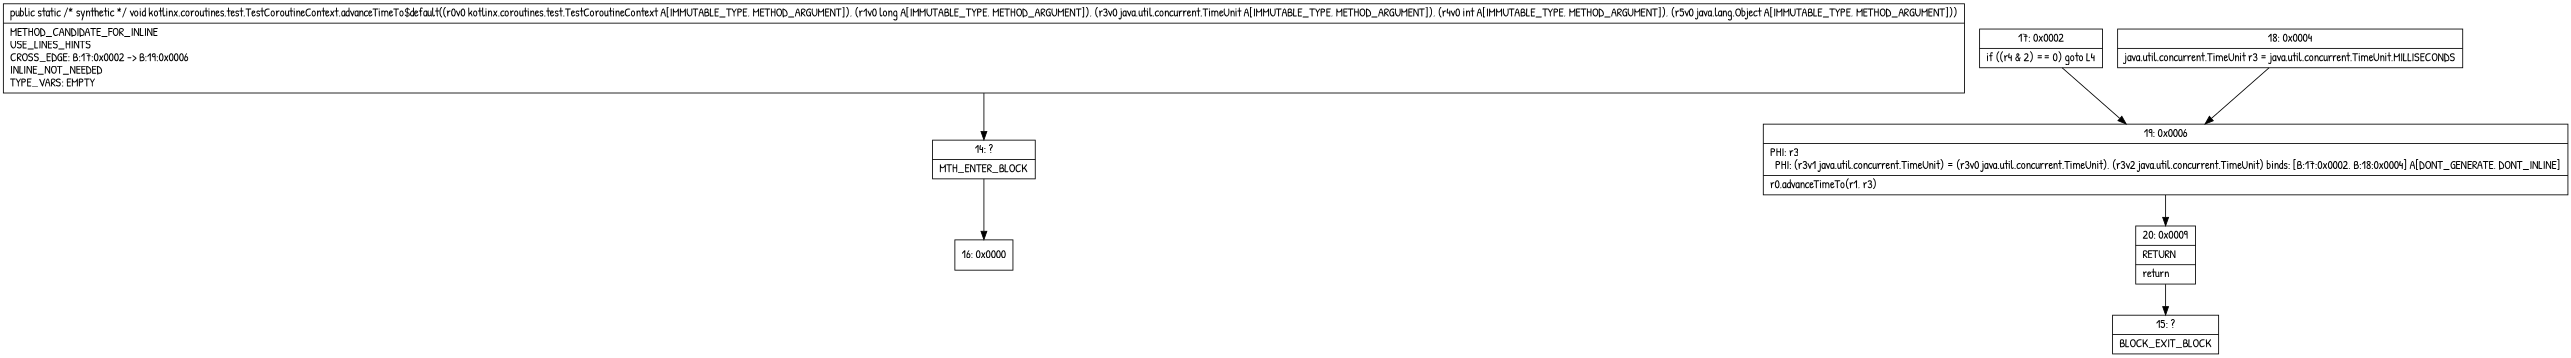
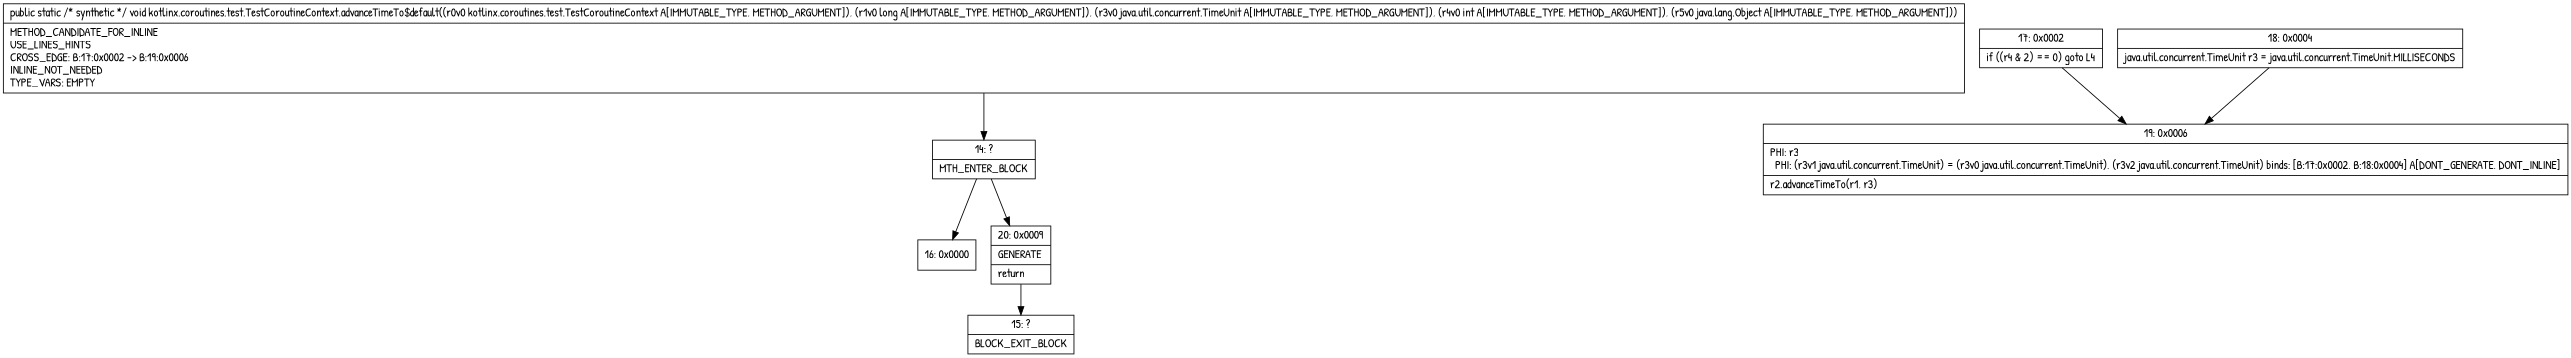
node "19: 0x0006": text "r0.advanceTimeTo(r1, r3)" -> "r2.advanceTimeTo(r1, r3)"
edge "19: 0x0006" -> "20: 0x0009": now "14: ?" -> "20: 0x0009"
node "20: 0x0009": text "RETURN" -> "GENERATE"
